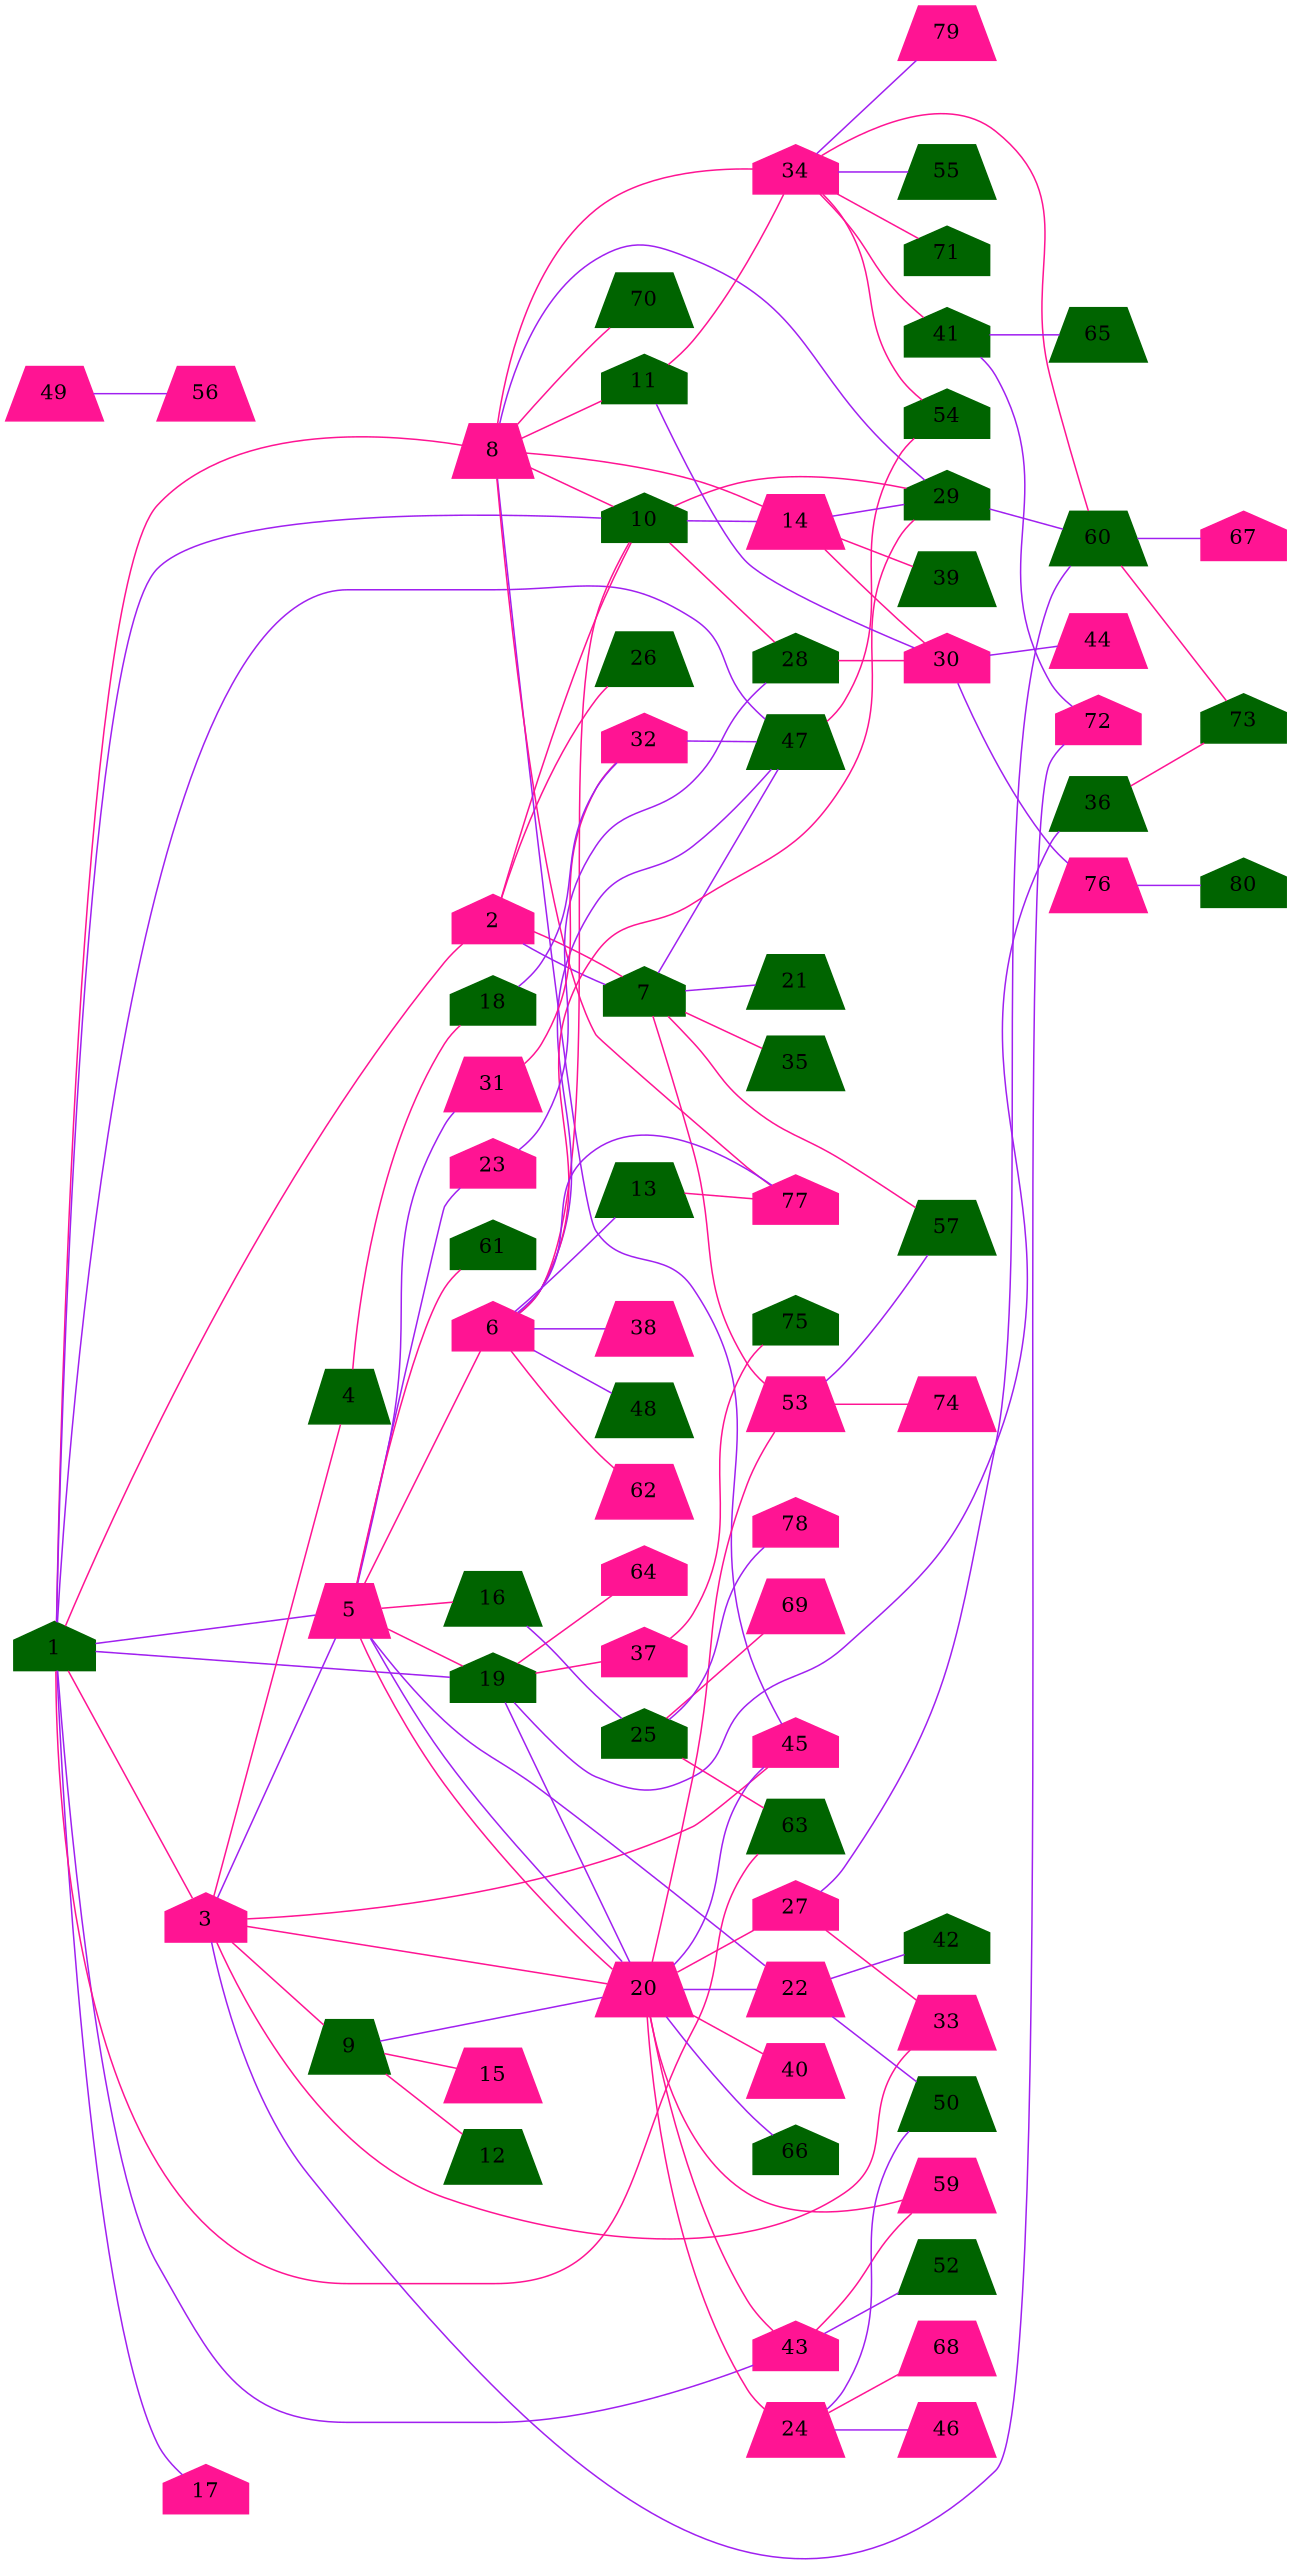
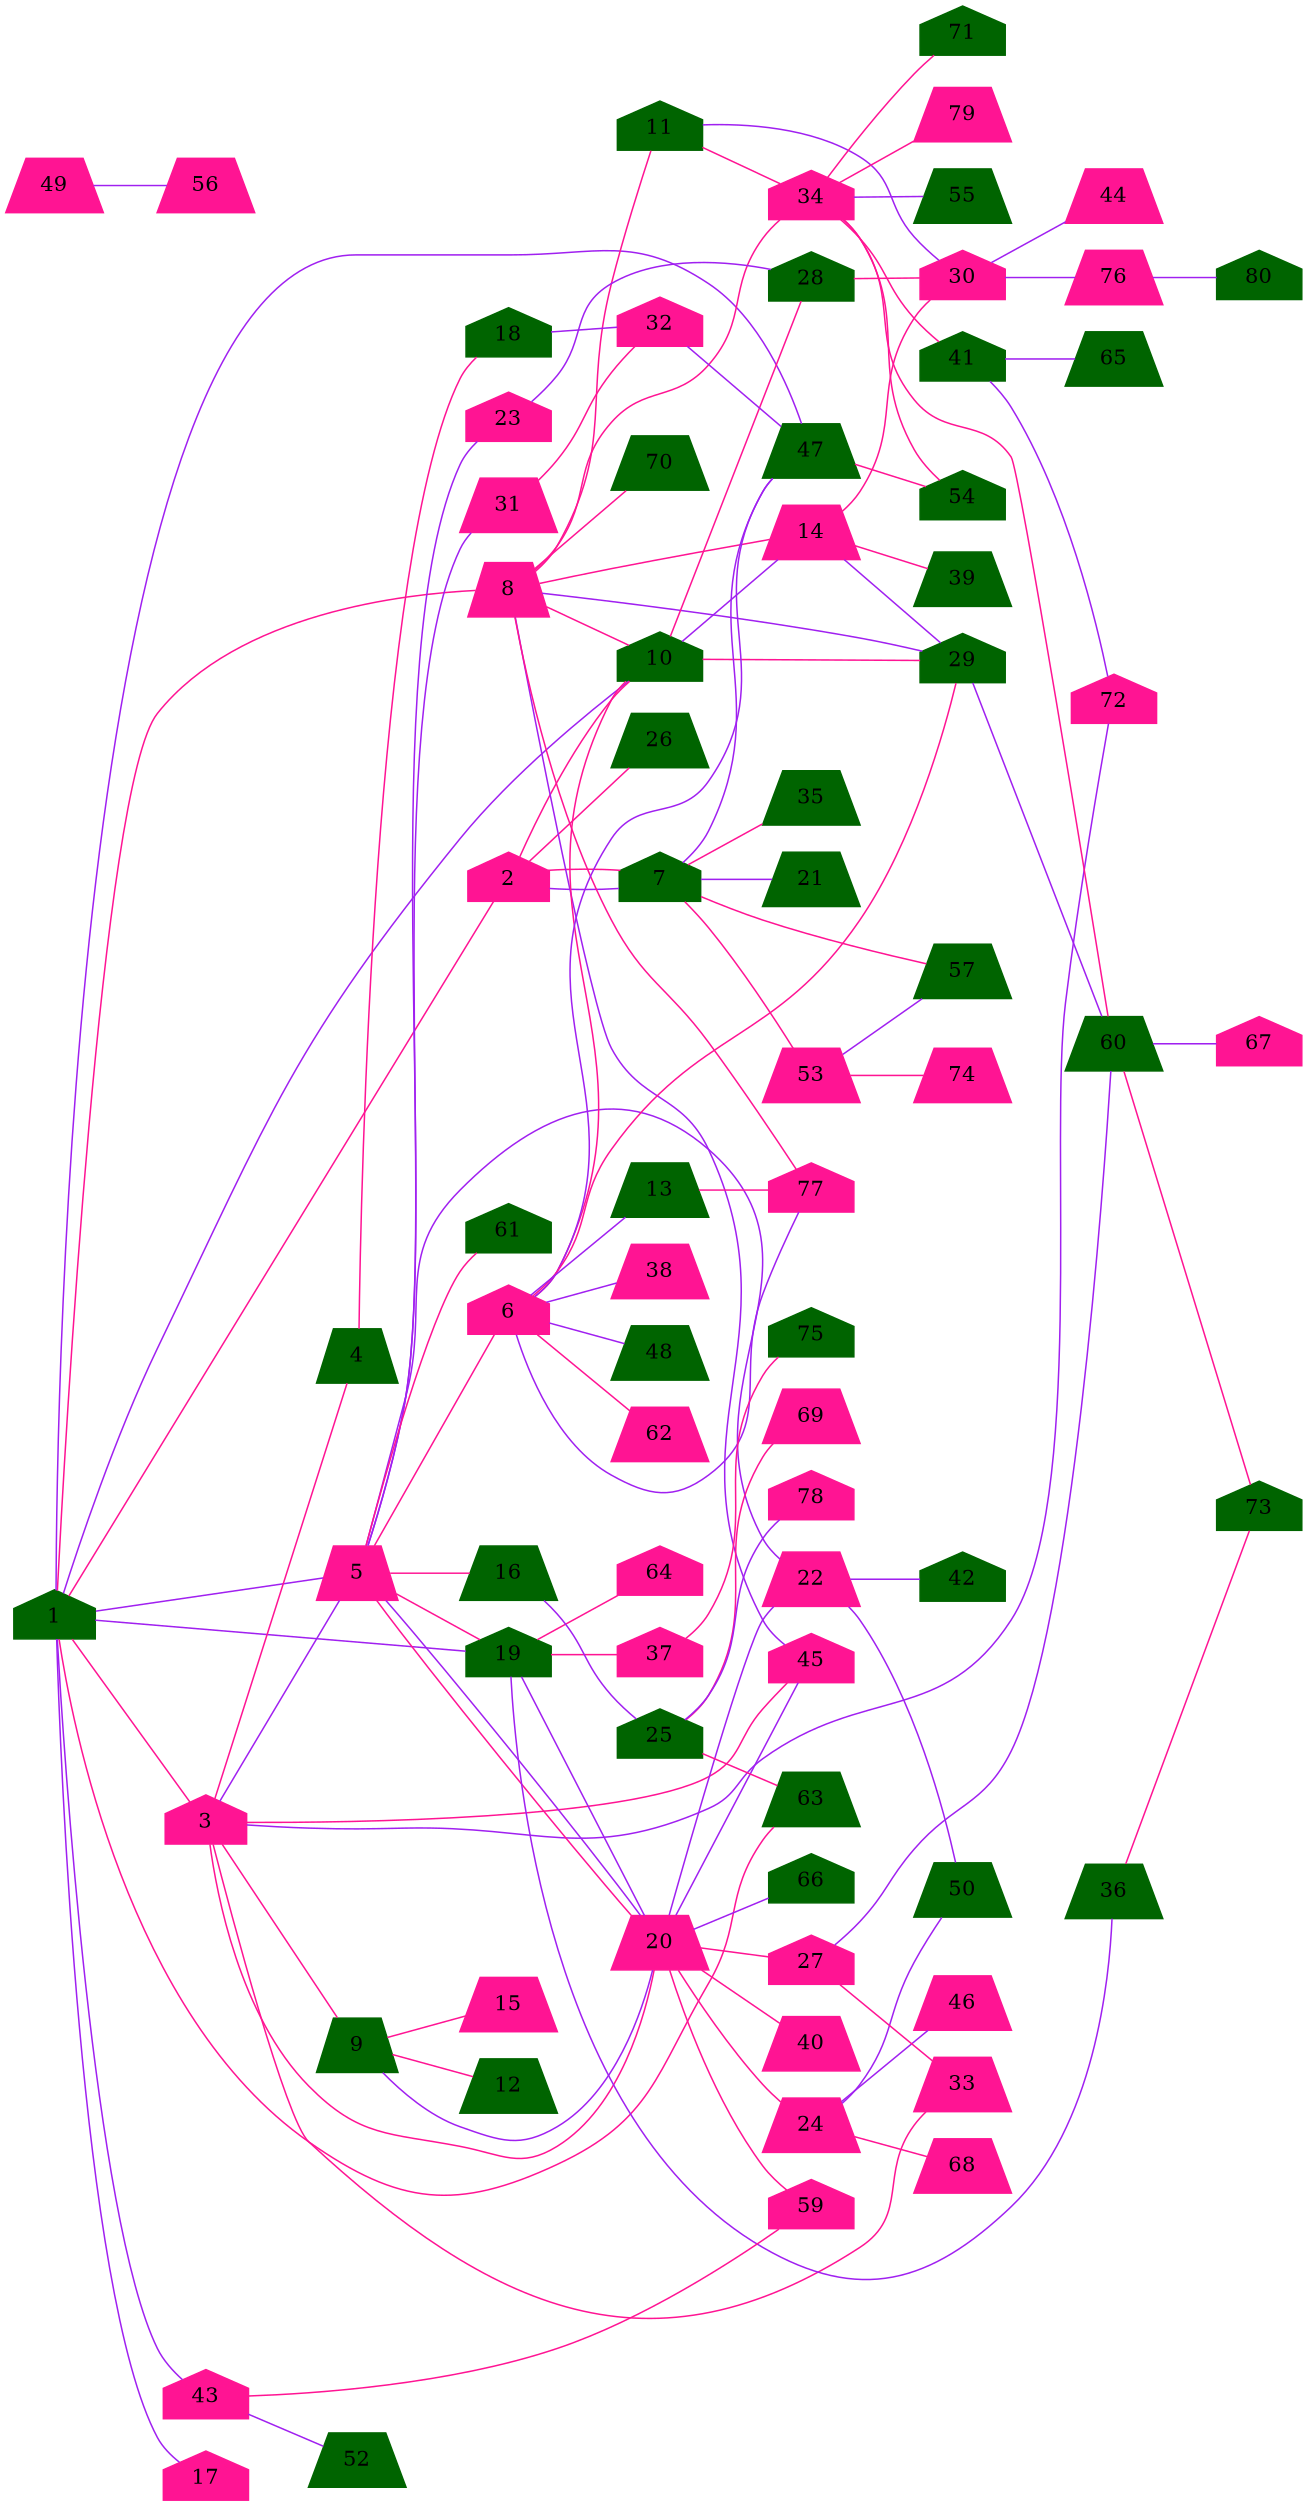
edge "79" -- "34": color purple -> deeppink
edge "53" -- "20": removed
edge "20" -- "43": removed
node "59": shape trapezium -> house
